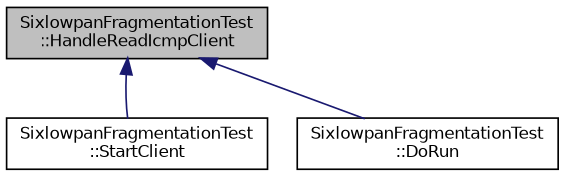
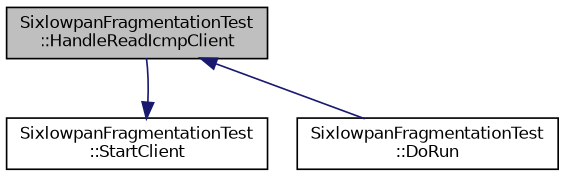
edge "SixlowpanFragmentationTest ::StartClient" -> "SixlowpanFragmentationTest ::HandleReadIcmpClient": reversed
